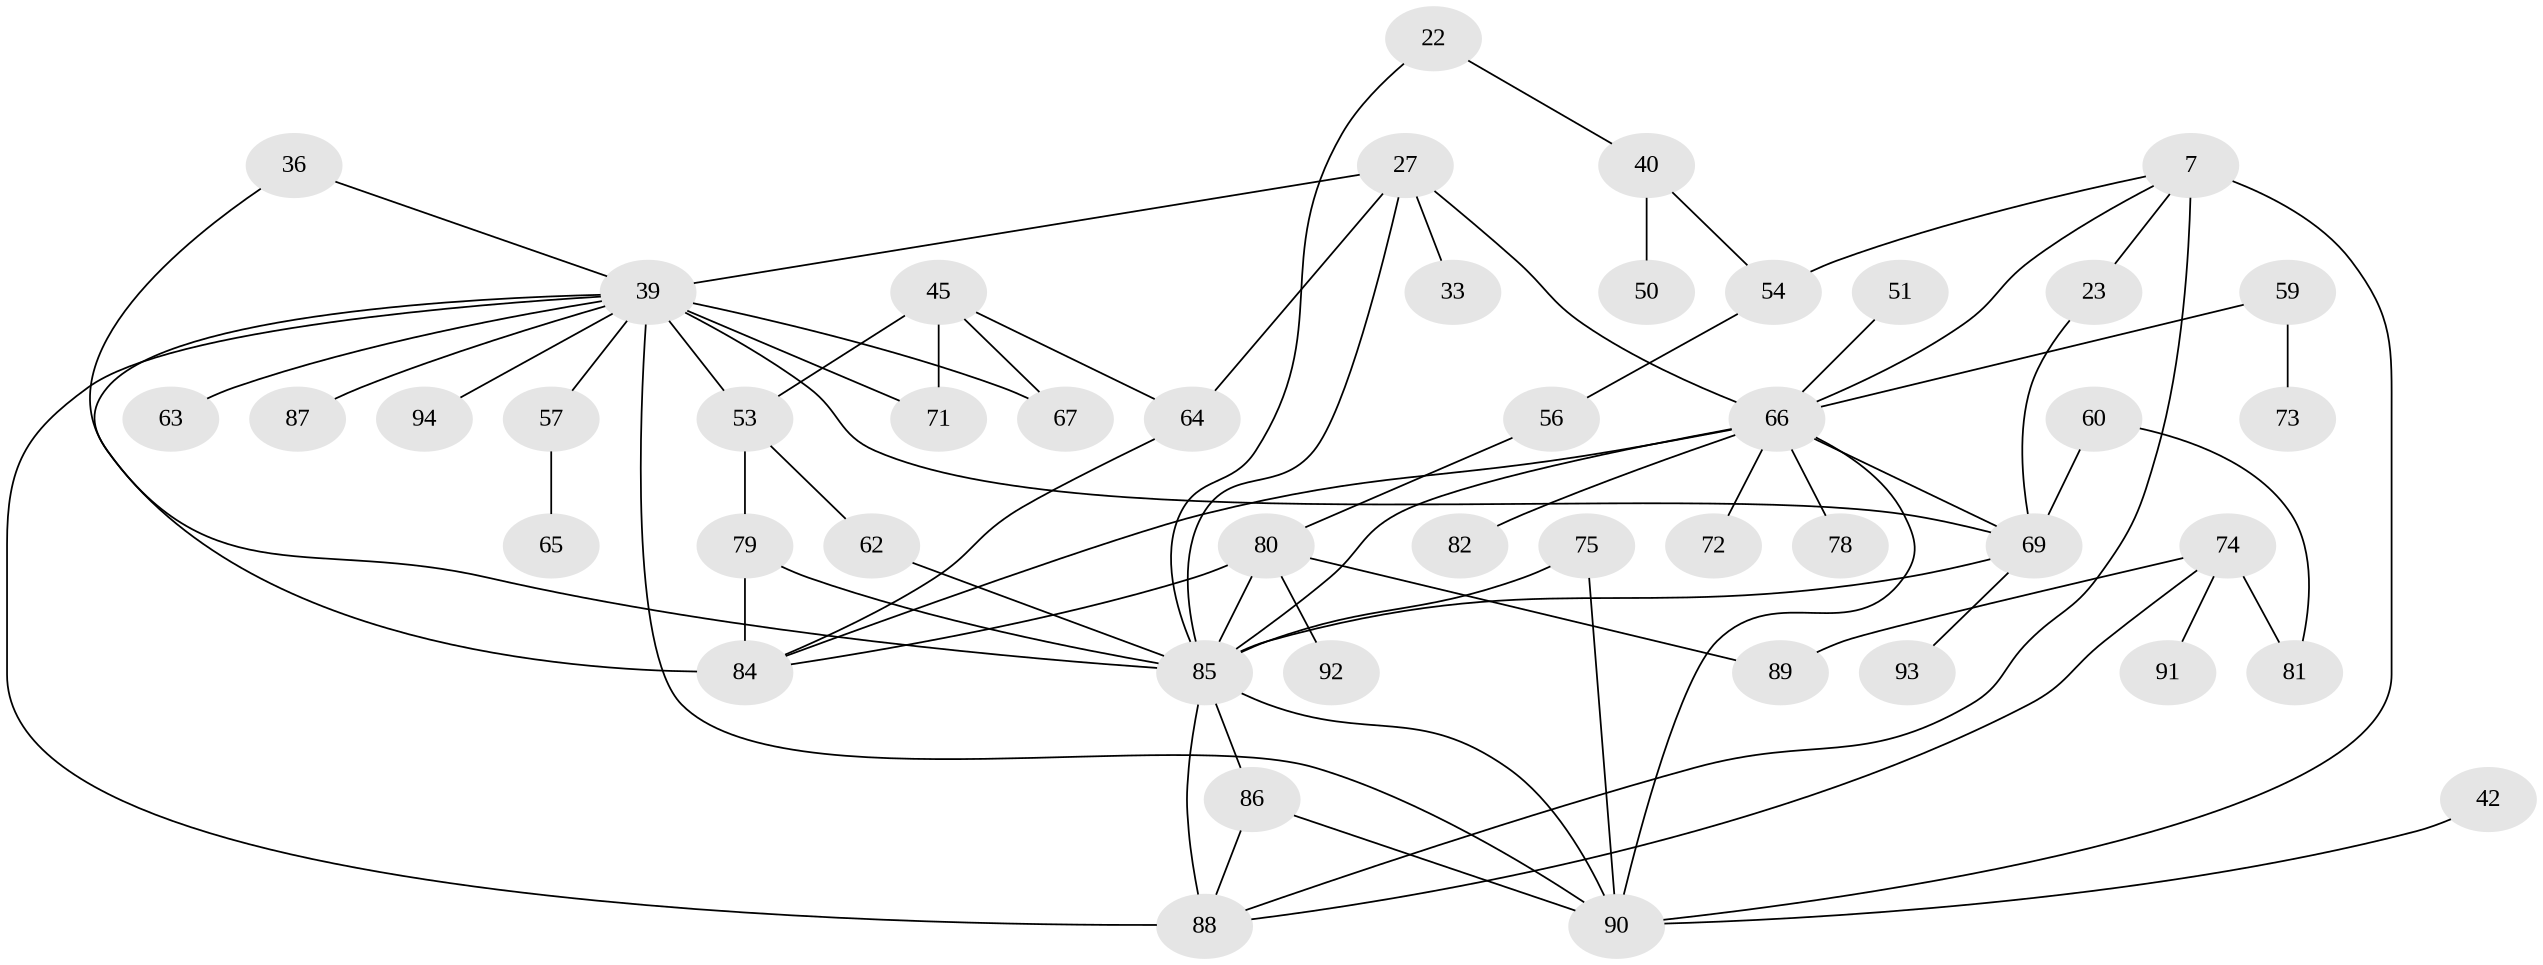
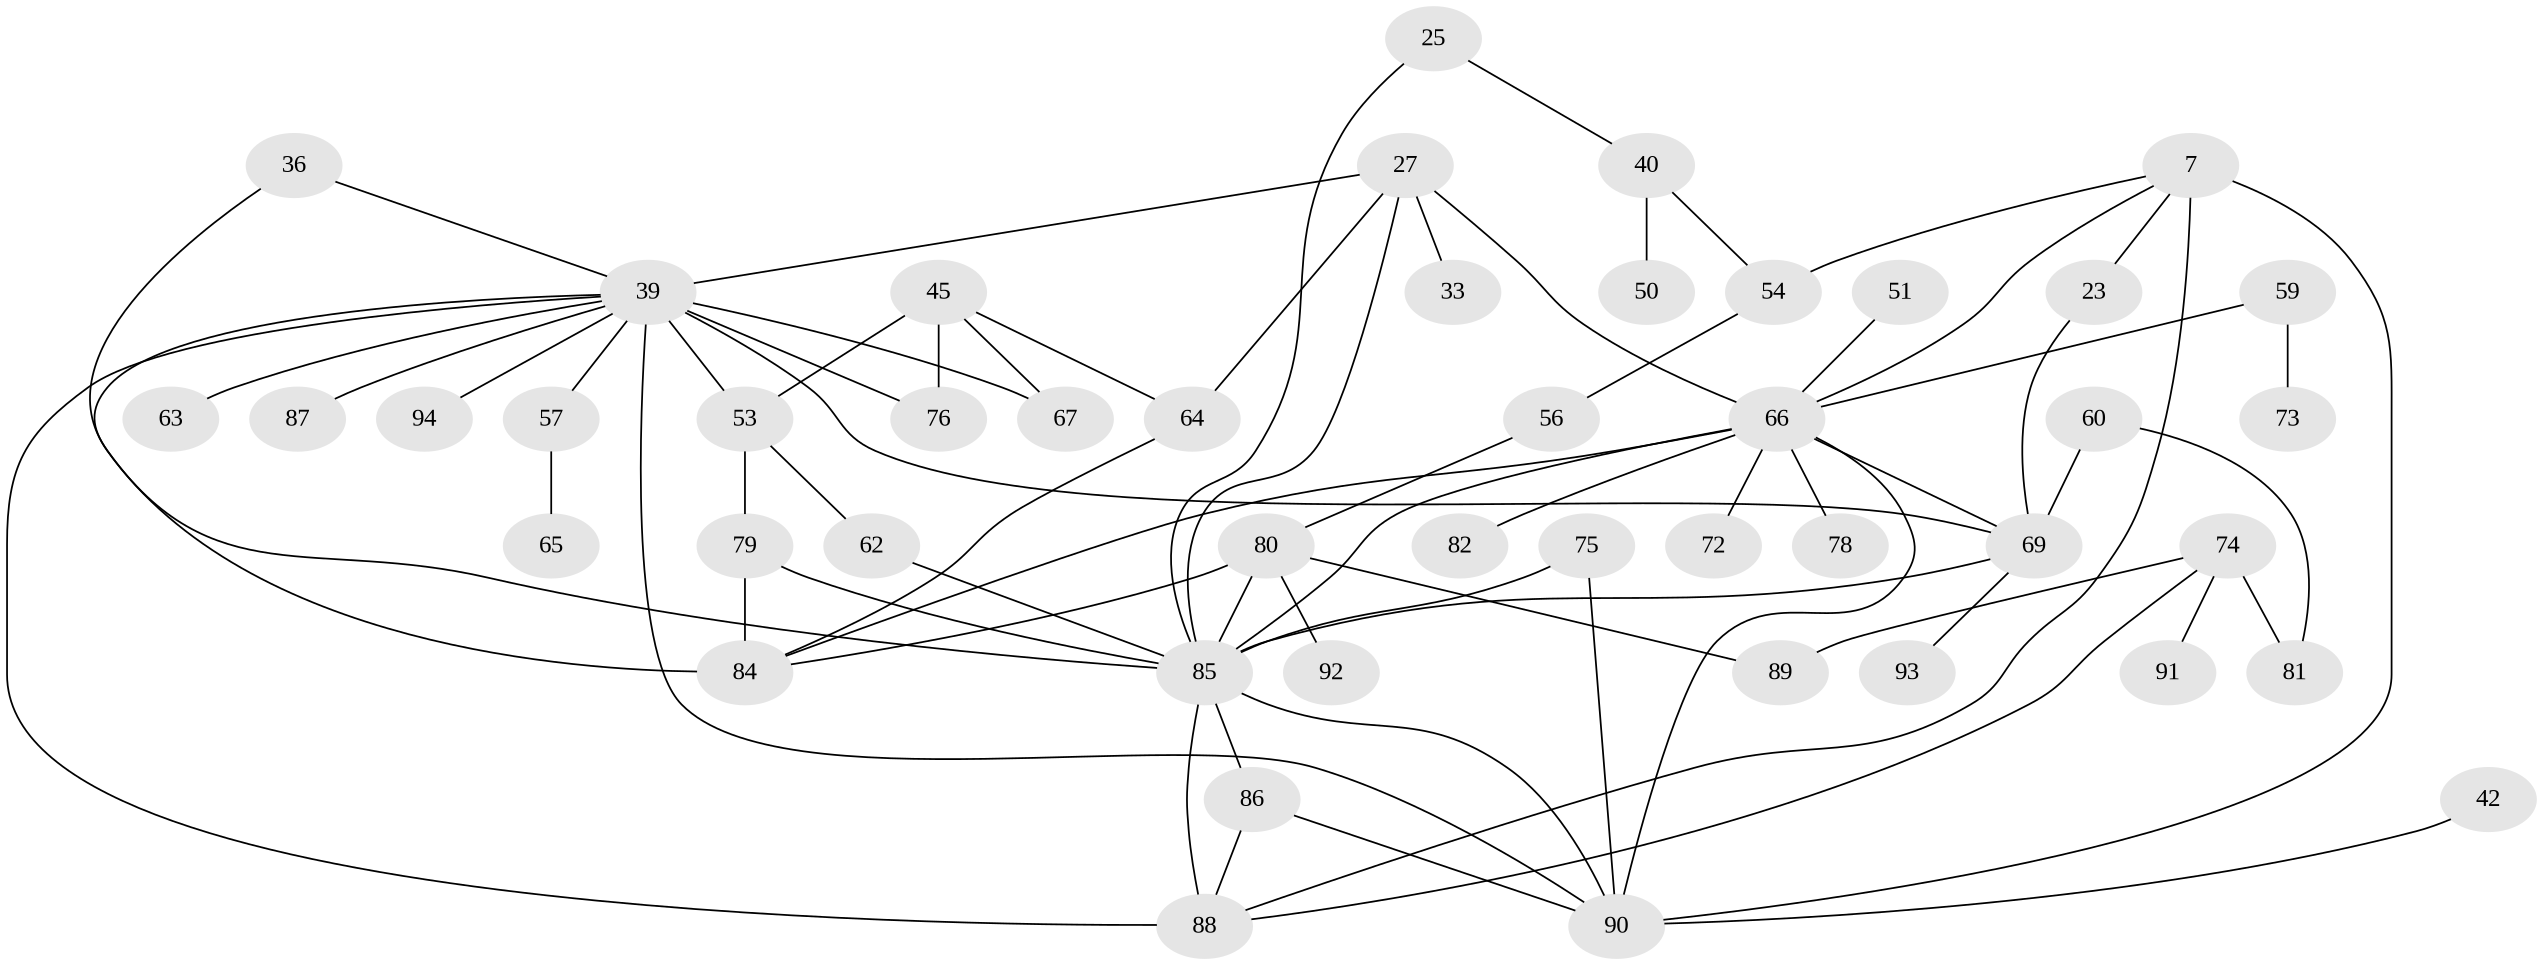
node "22": label "22" -> "25"
node "71": label "71" -> "76"
